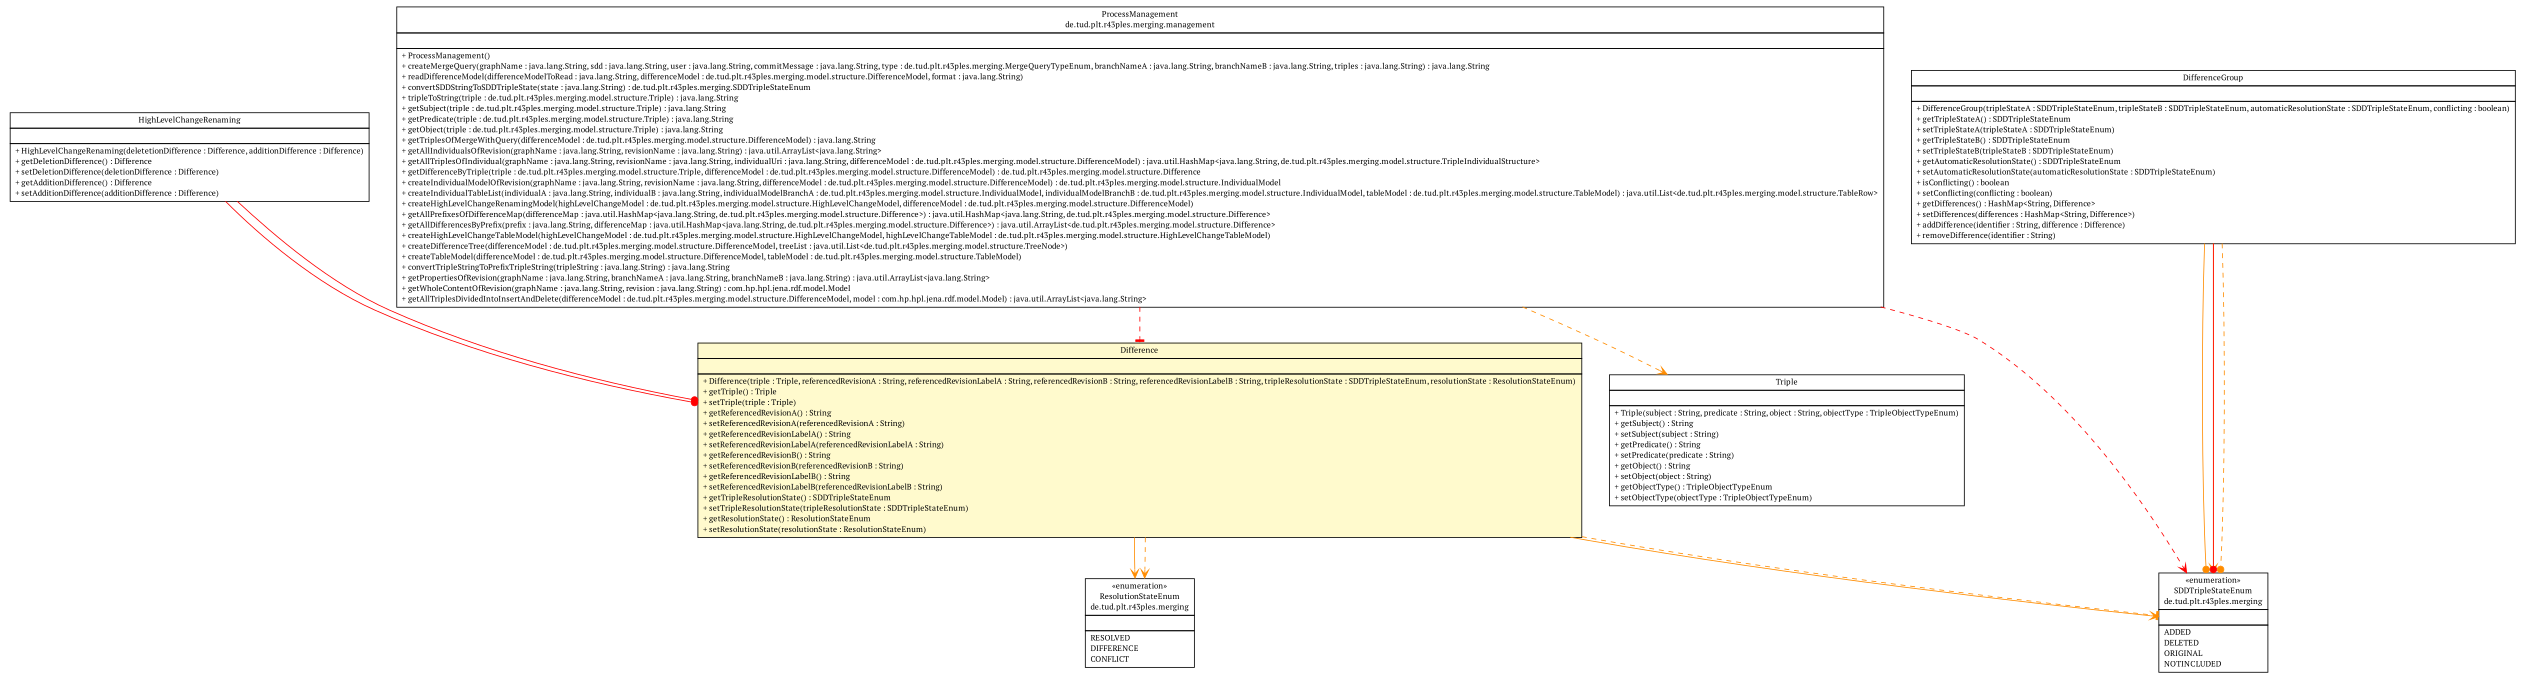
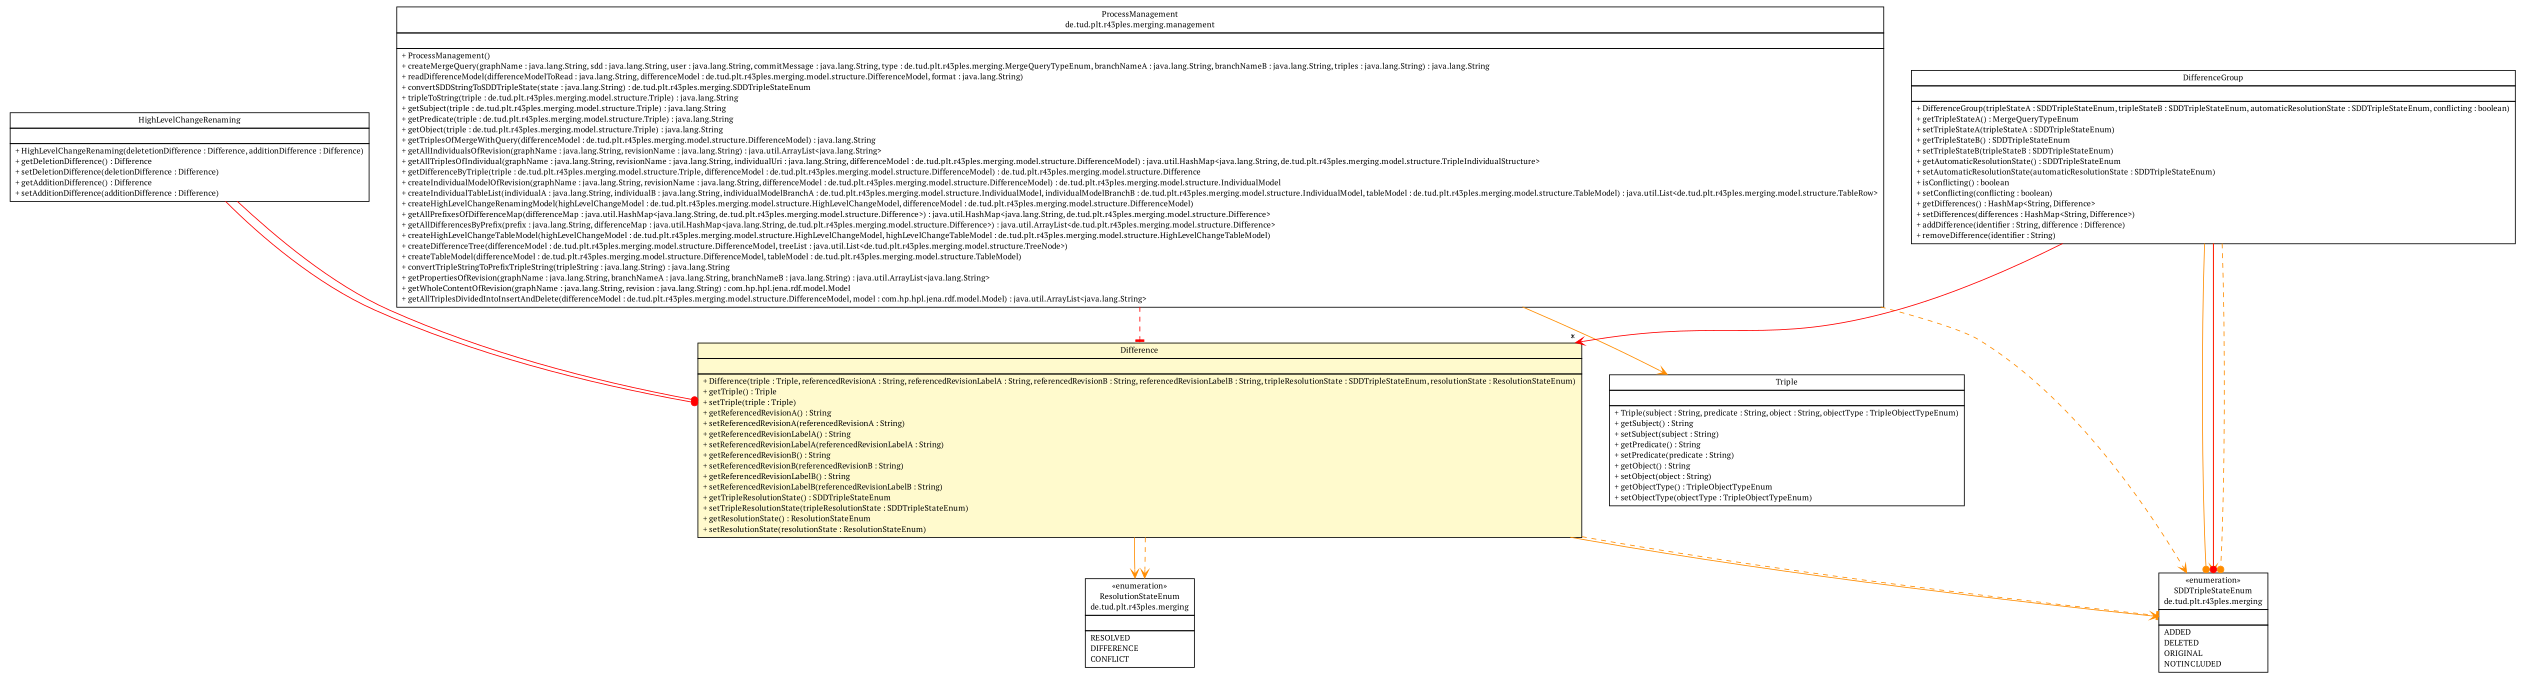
node "DifferenceGroup": text "+ getTripleStateA() : SDDTripleStateEnum" -> "+ getTripleStateA() : MergeQueryTypeEnum"
edge "DifferenceGroup" -> "Difference": added
edge "ProcessManagement" -> "Triple": style dashed -> solid
edge "ProcessManagement" -> "SDDTripleStateEnum": color red -> darkorange
